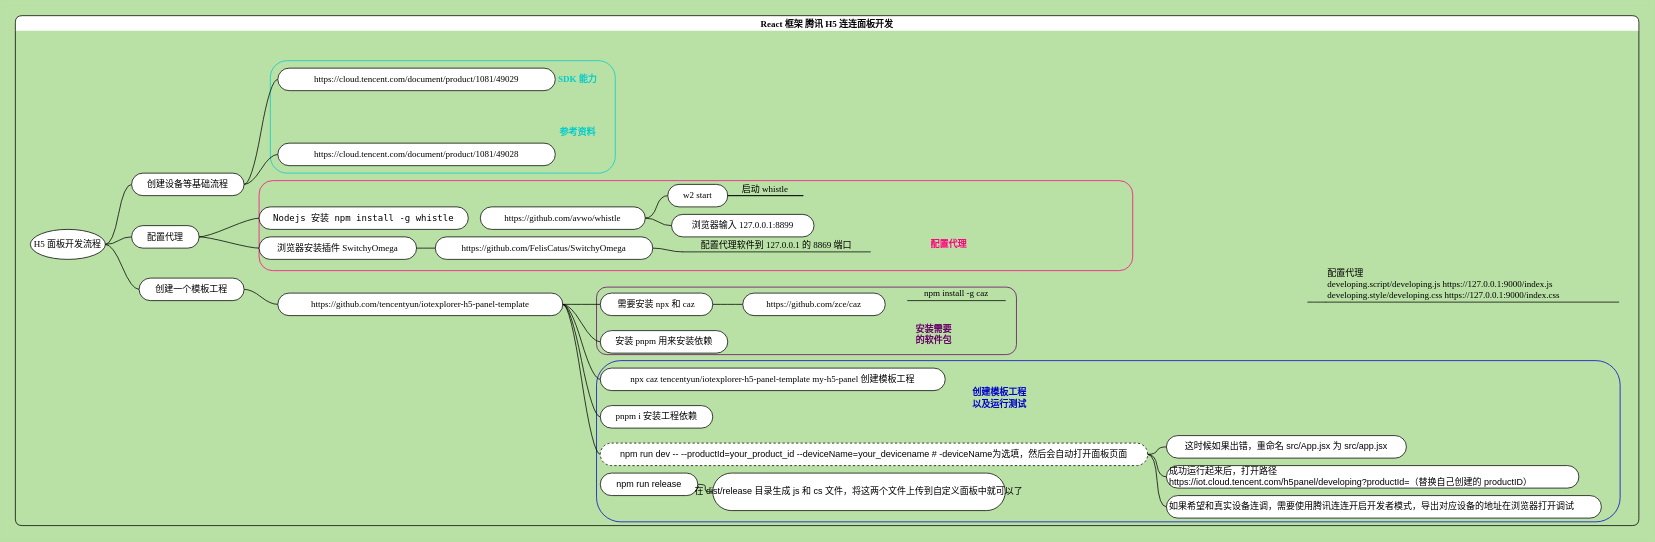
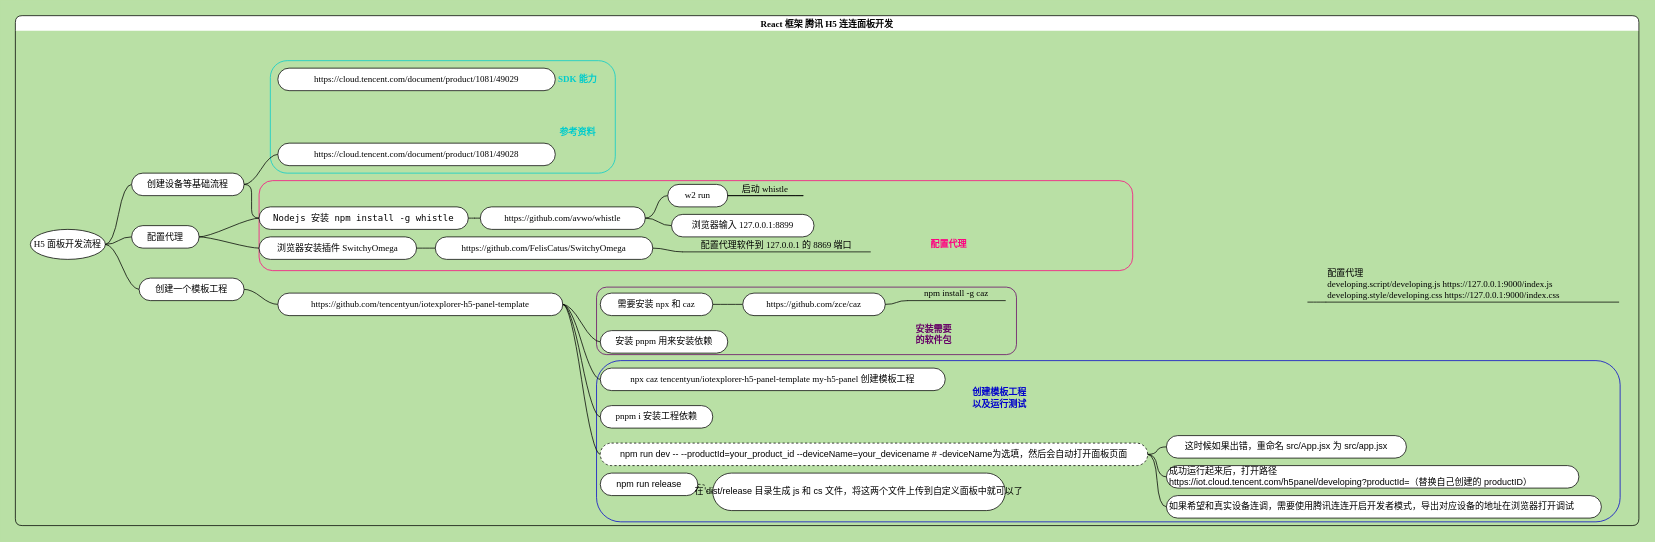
edge "https://cloud.tencent.com/document/product/1081/49029" -- "创建设备等基础流程": now "Nodejs 安装 npm install -g whistle" -- "创建设备等基础流程"
node "w2 start": label "w2 start" -> "w2 run"
edge "Nodejs 安装 npm install -g whistle" -- "https://github.com/avwo/whistle": added
edge "npm install -g caz" -- "https://github.com/zce/caz": added
edge "https://github.com/tencentyun/iotexplorer-h5-panel-template" -- "需要安装 npx 和 caz": removed
edge "npm run release" -- "在 dist/release 目录生成 js 和 cs 文件，将这两个文件上传到自定义面板中就可以了": style solid -> dashed
